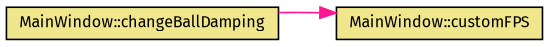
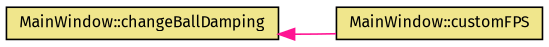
edge "MainWindow::changeBallDamping" -> "MainWindow::customFPS": reversed
